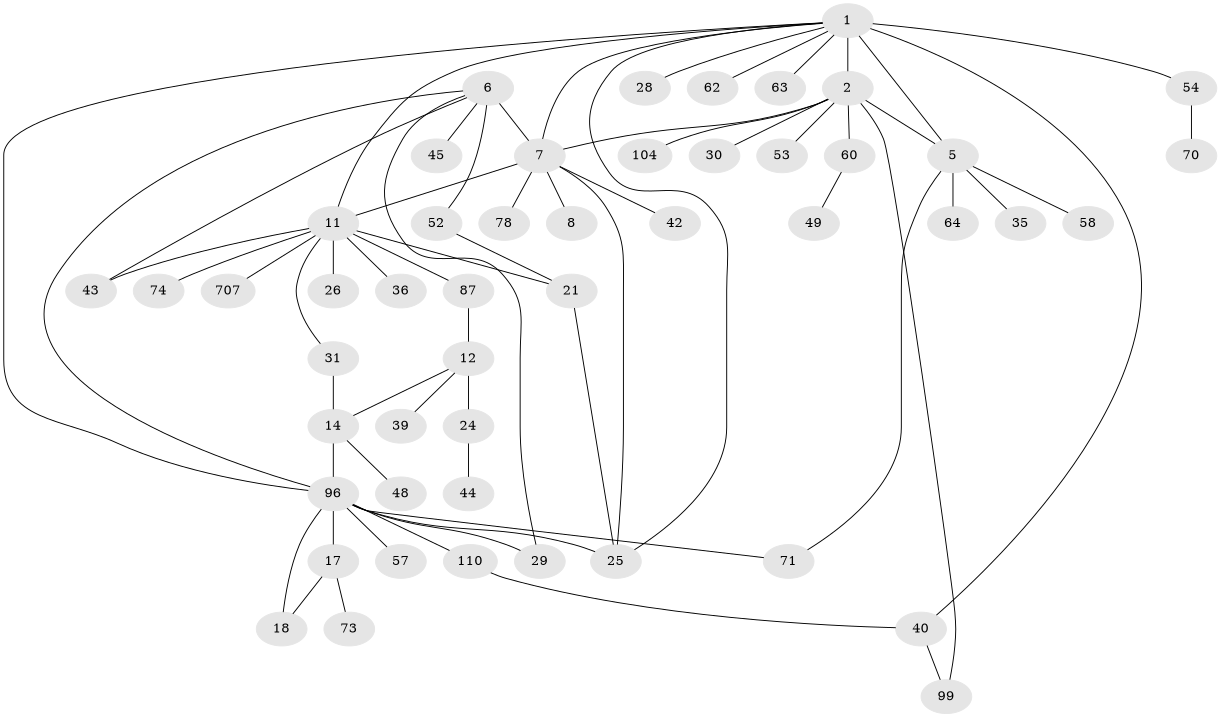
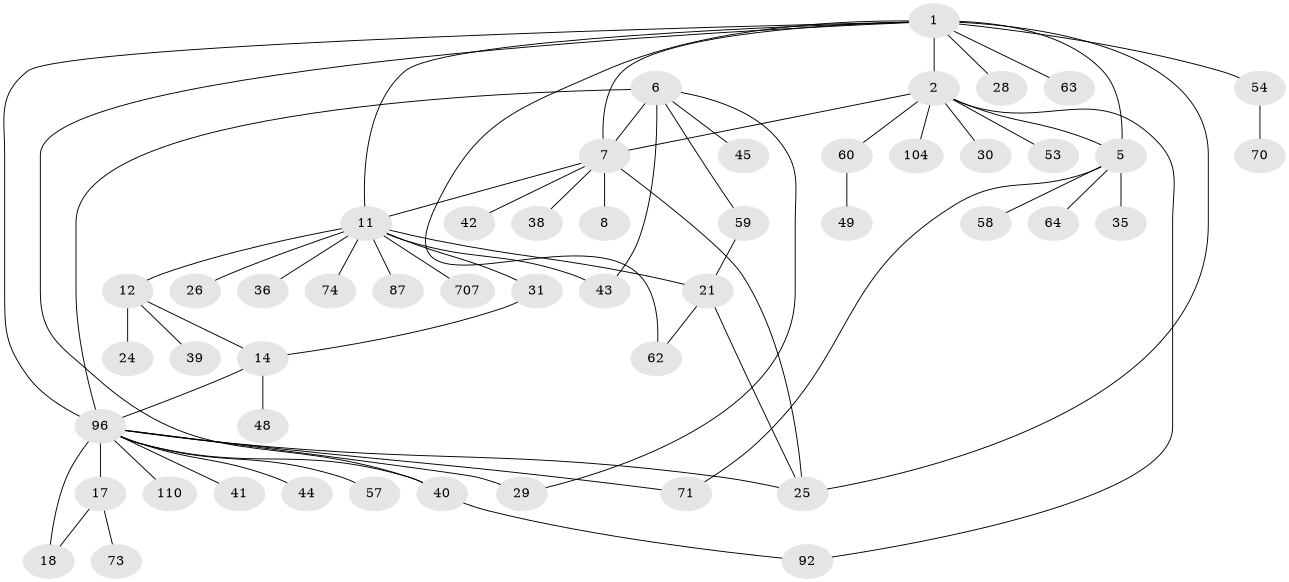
node "52": label "52" -> "59"
node "78": label "78" -> "38"
edge "87" -- "12": now "11" -- "12"
edge "21" -- "62": added
edge "24" -- "44": now "96" -- "44"
node "41": added
edge "110" -- "40": now "96" -- "40"
node "99": label "99" -> "92"
